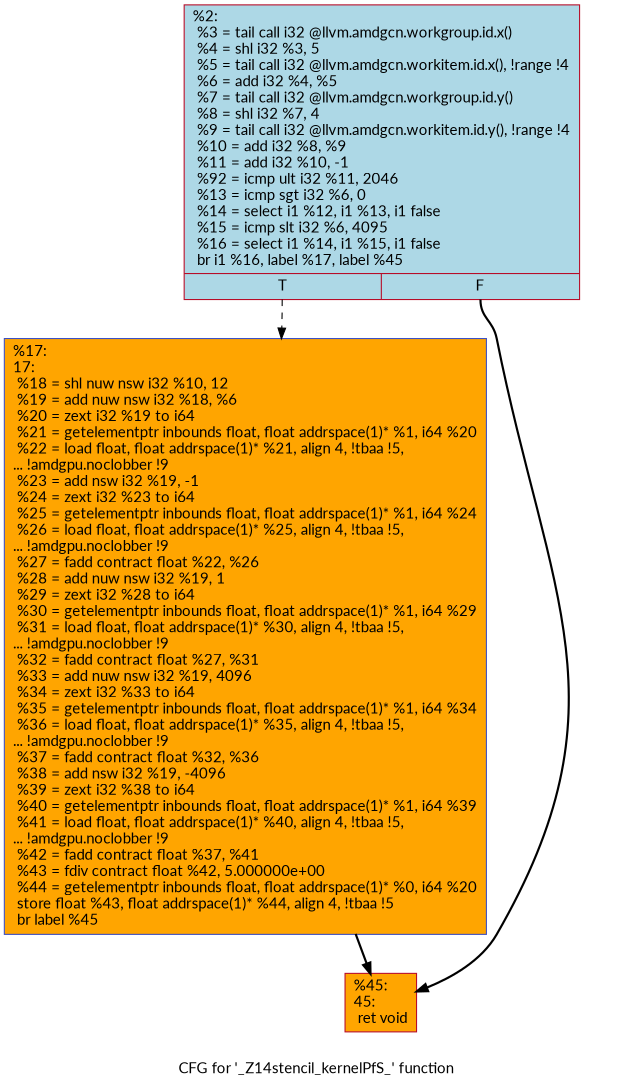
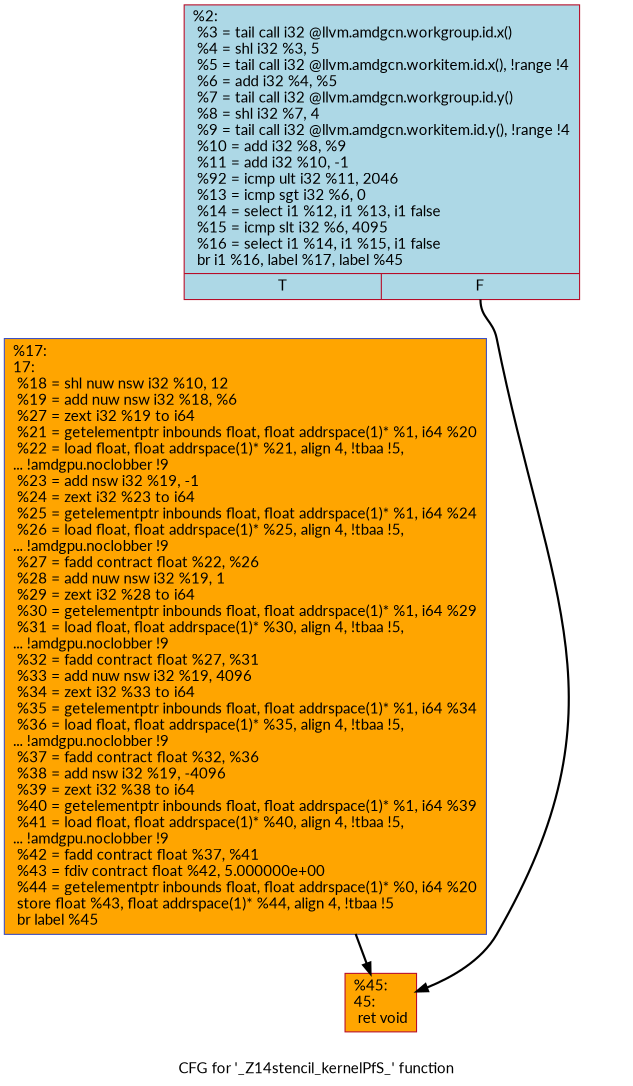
edge "%2:" -> "%17:": removed
node "%17:": text "%20 = zext i32 %19 to i64" -> "%27 = zext i32 %19 to i64"
